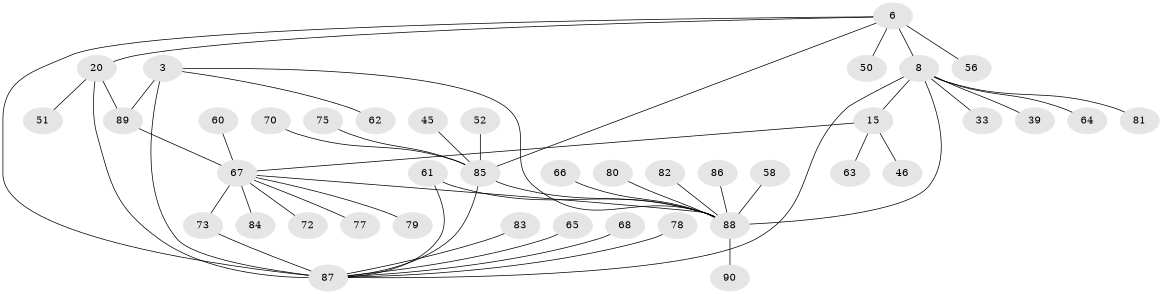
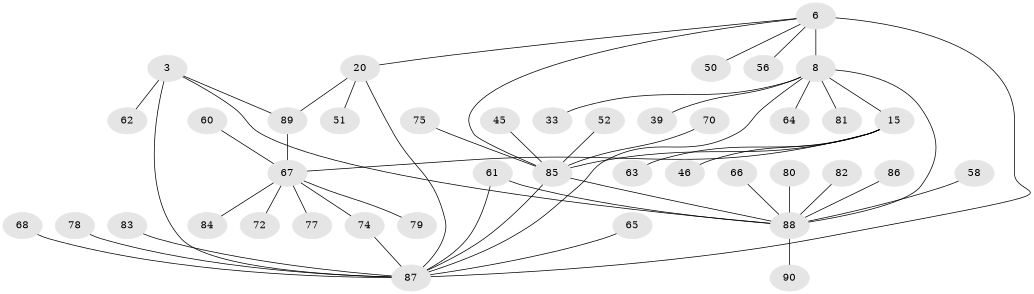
edge "15" -- "85": added
edge "67" -- "88": removed
node "73": label "73" -> "74"
